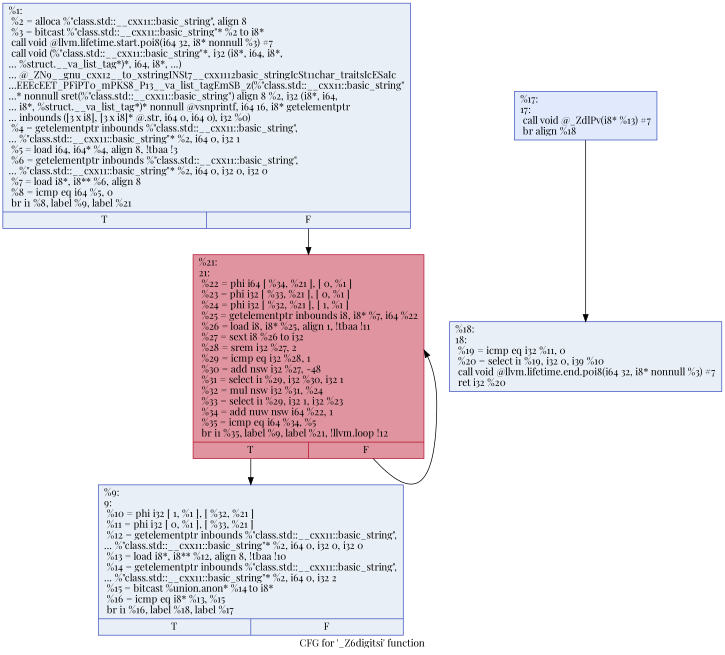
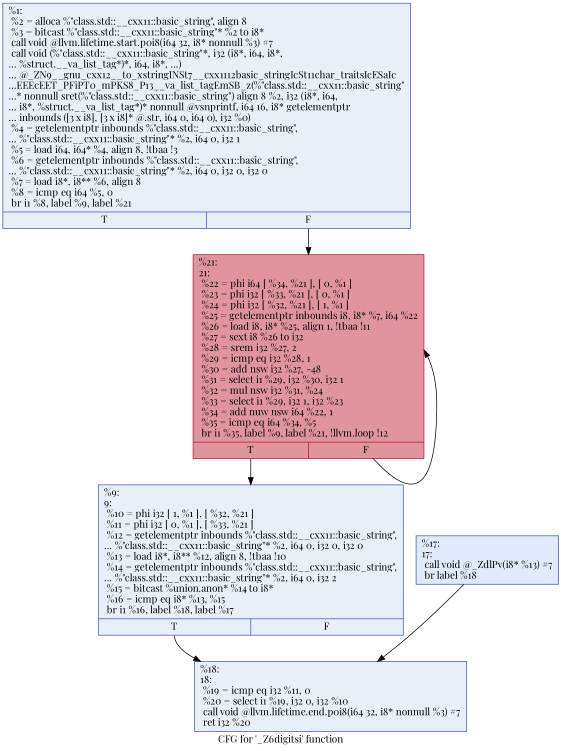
node "%17:": text "br align %18" -> "br label %18"
node "%18:": text "%20 = select i1 %19, i32 0, i39 %10" -> "%20 = select i1 %19, i32 0, i32 %10"
edge "%9:" -> "%18:": added
